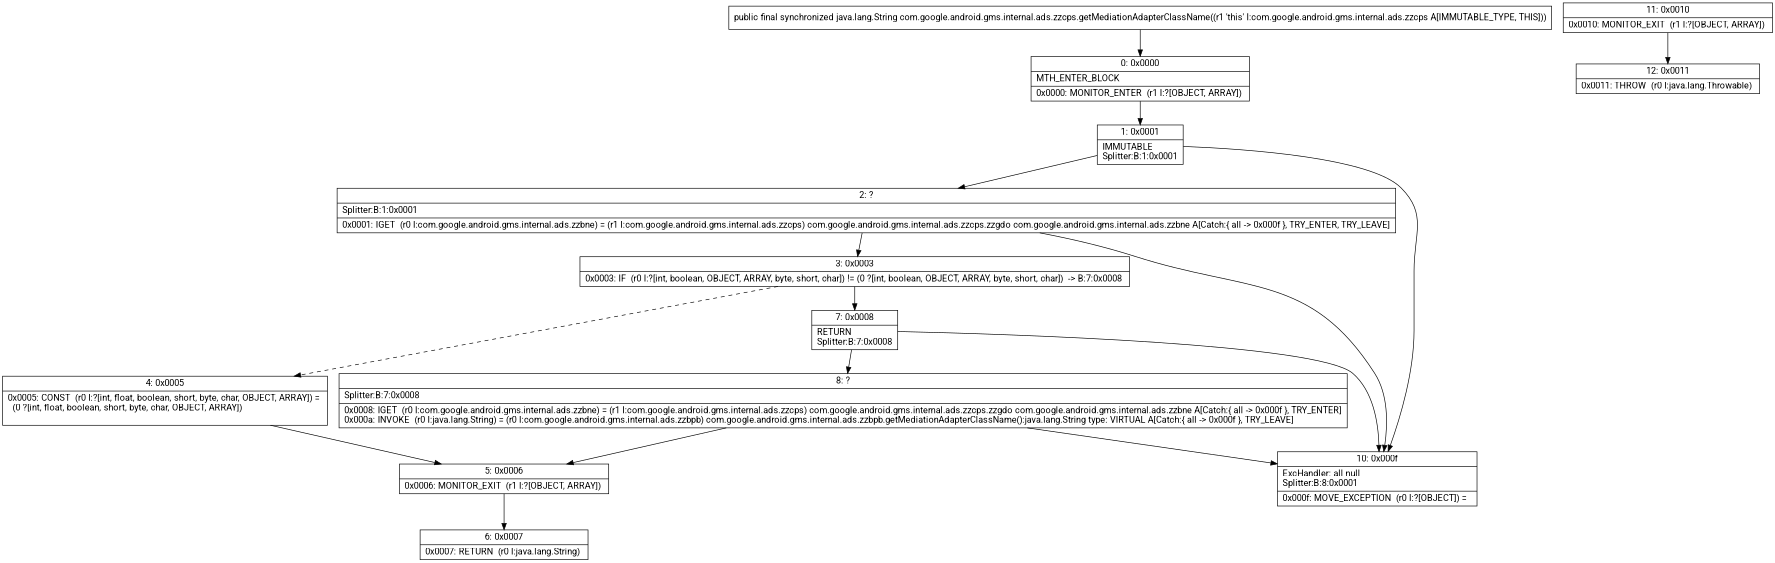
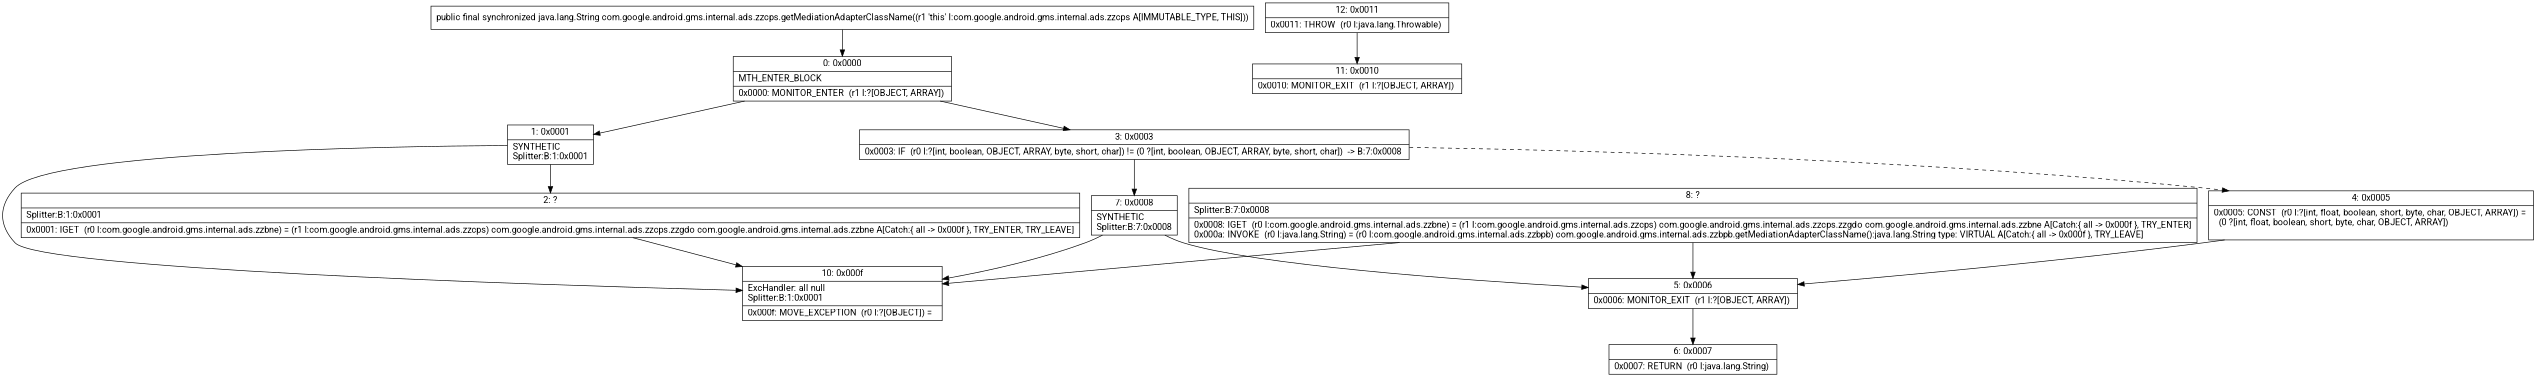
edge "11: 0x0010" -> "12: 0x0011": reversed
node "1: 0x0001": text "IMMUTABLE" -> "SYNTHETIC"
edge "2: ?" -> "3: 0x0003": now "0: 0x0000" -> "3: 0x0003"
node "7: 0x0008": text "RETURN" -> "SYNTHETIC"
edge "7: 0x0008" -> "8: ?": now "7: 0x0008" -> "5: 0x0006"
node "10: 0x000f": text "Splitter:B:8:0x0001" -> "Splitter:B:1:0x0001"
